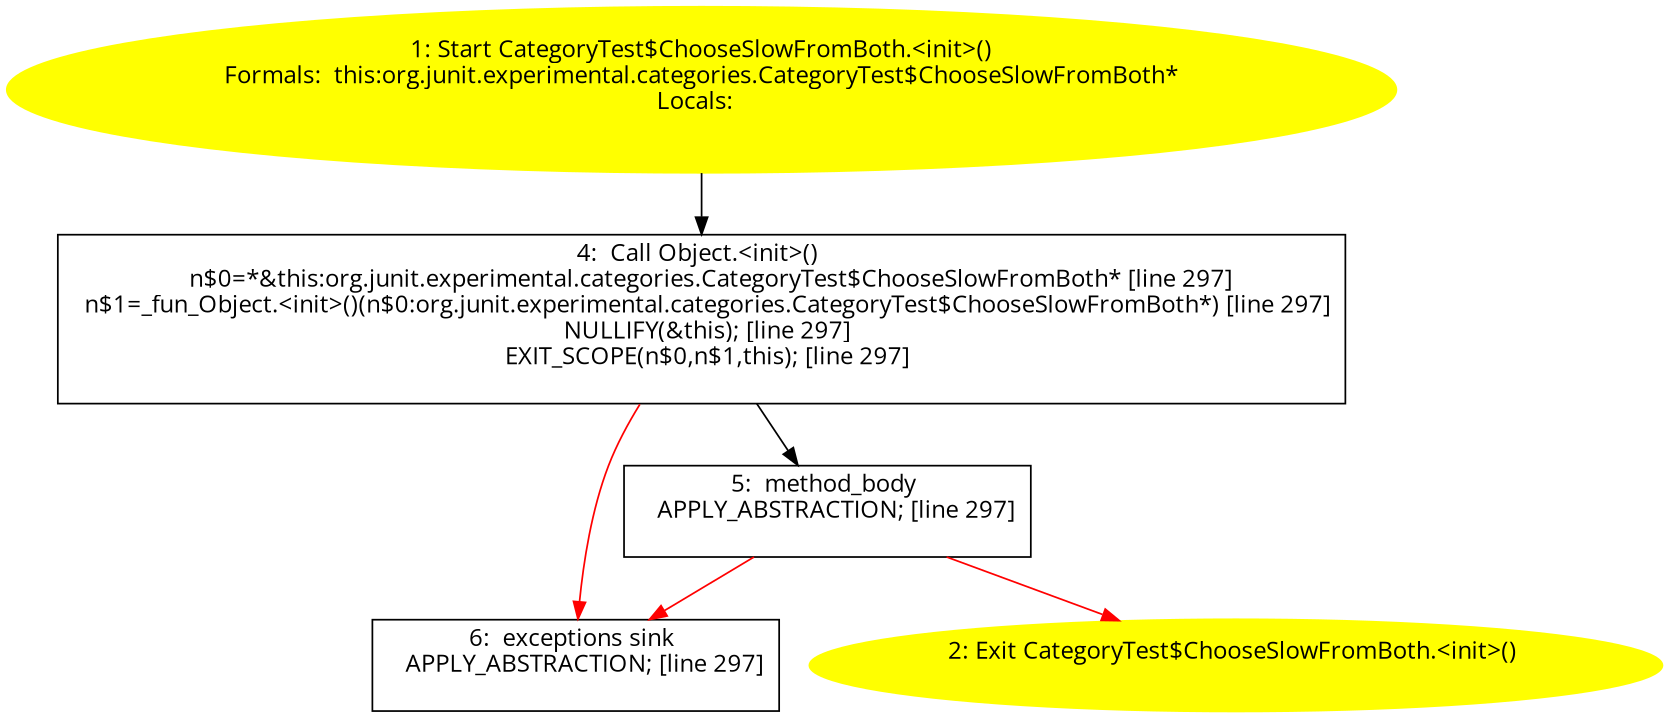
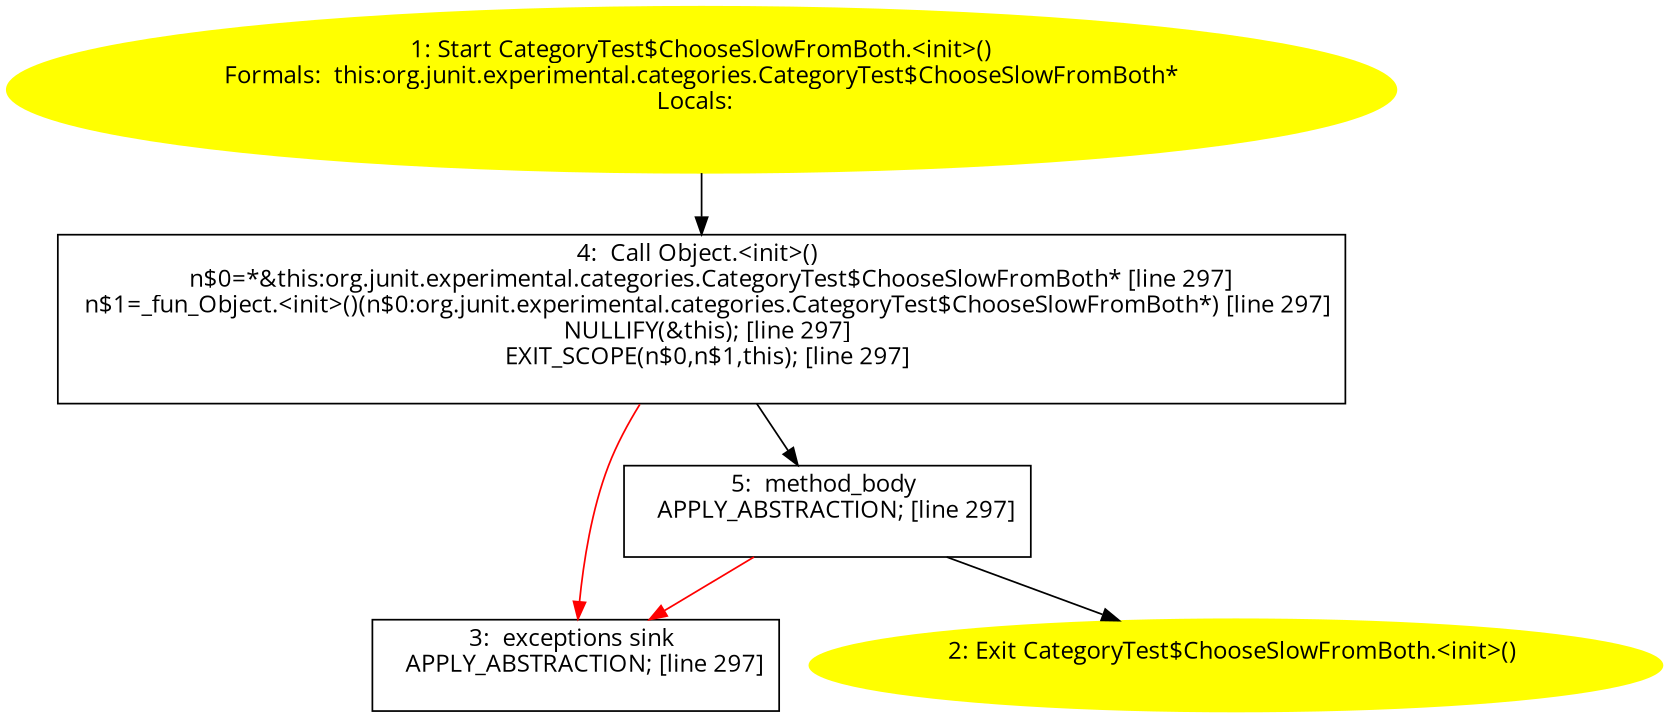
edge "5:  method_body APPLY_ABSTRACTION; [line 297]" -> "2: Exit CategoryTest$ChooseSlowFromBoth.<init>()": color red -> black
node "6:  exceptions sink APPLY_ABSTRACTION; [line 297]": label "6:  exceptions sink APPLY_ABSTRACTION; [line 297]" -> "3:  exceptions sink APPLY_ABSTRACTION; [line 297]"
